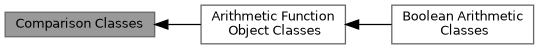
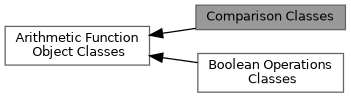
edge "Arithmetic Function Object Classes" -> "Comparison Classes": reversed
node "Boolean Arithmetic Classes": label "Boolean Arithmetic Classes" -> "Boolean Operations Classes"
